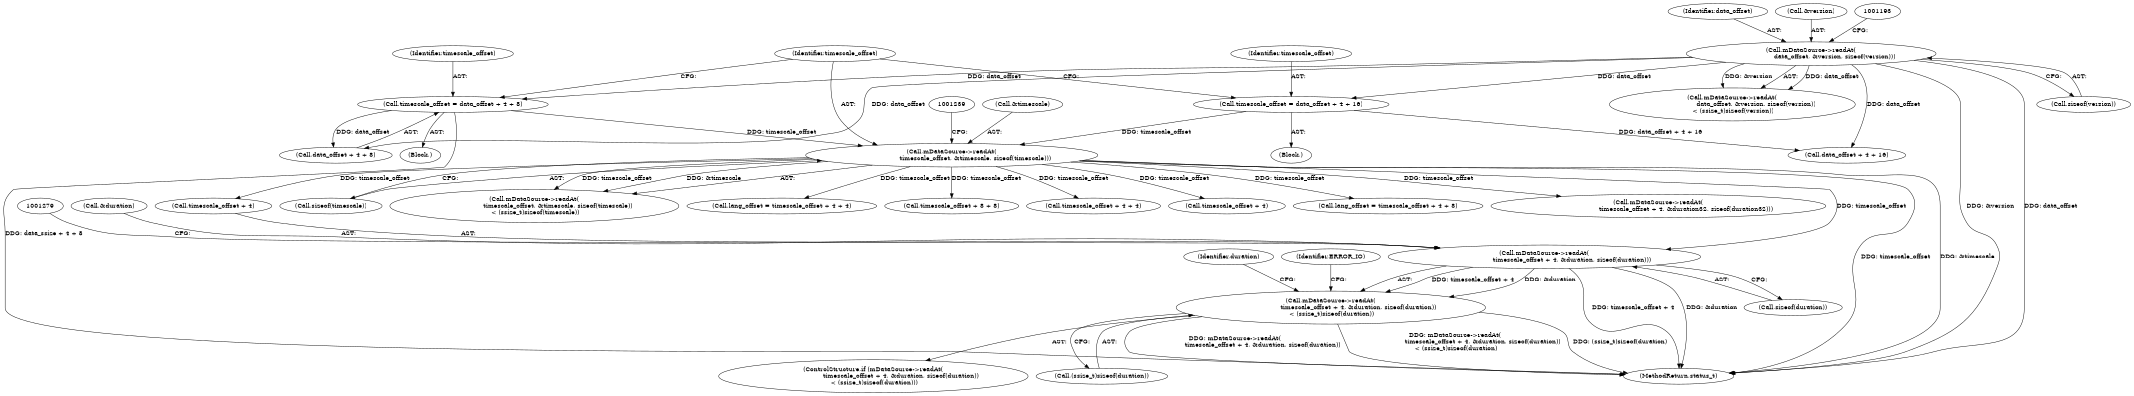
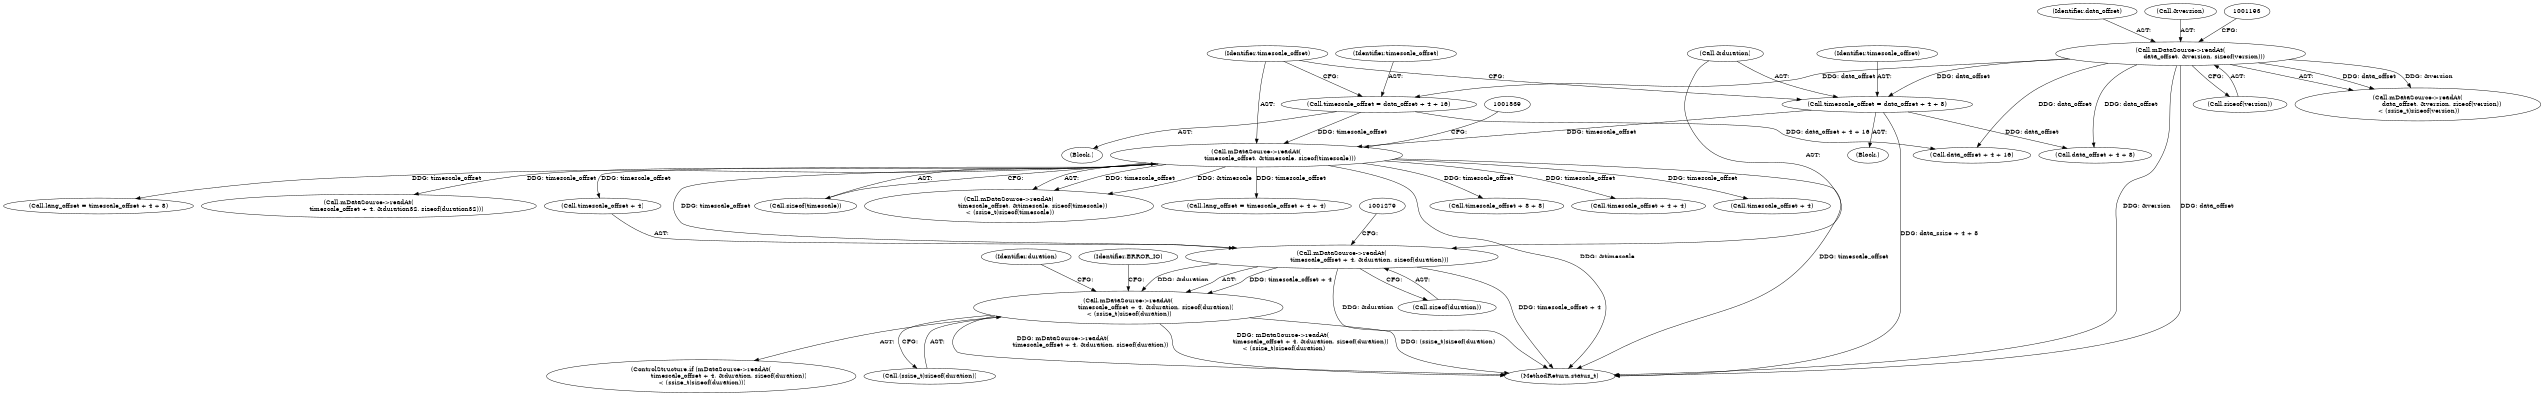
node "1001239": label "1001239" -> "1001539"
node "(Call,&timescale)": removed
edge "(Call,data_offset + 4 + 8)" -> "(Call,timescale_offset = data_offset + 4 + 8)": now "(Call,&duration)" -> "(Call,timescale_offset = data_offset + 4 + 8)"
